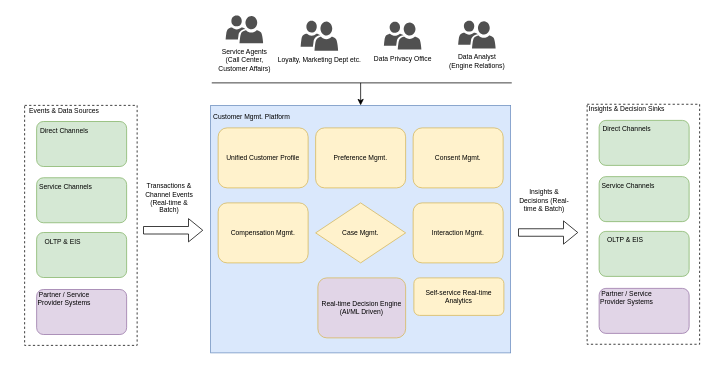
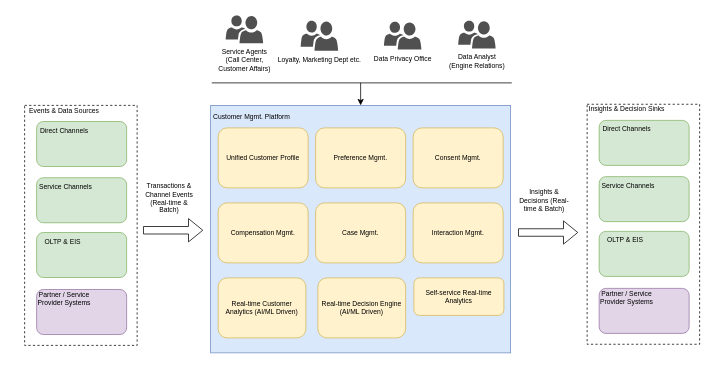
node "Case Mgmt.": shape diamond -> rounded rectangle
node "Real-time Customer Analytics (AI/ML Driven)": added
node "Real-time Decision Engine (AI/ML Driven)": fillcolor #e1d5e7 -> #fff2cc
